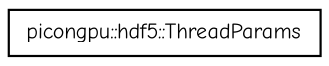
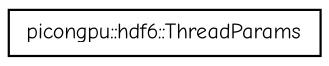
node "picongpu::hdf5::ThreadParams": label "picongpu::hdf5::ThreadParams" -> "picongpu::hdf6::ThreadParams"
